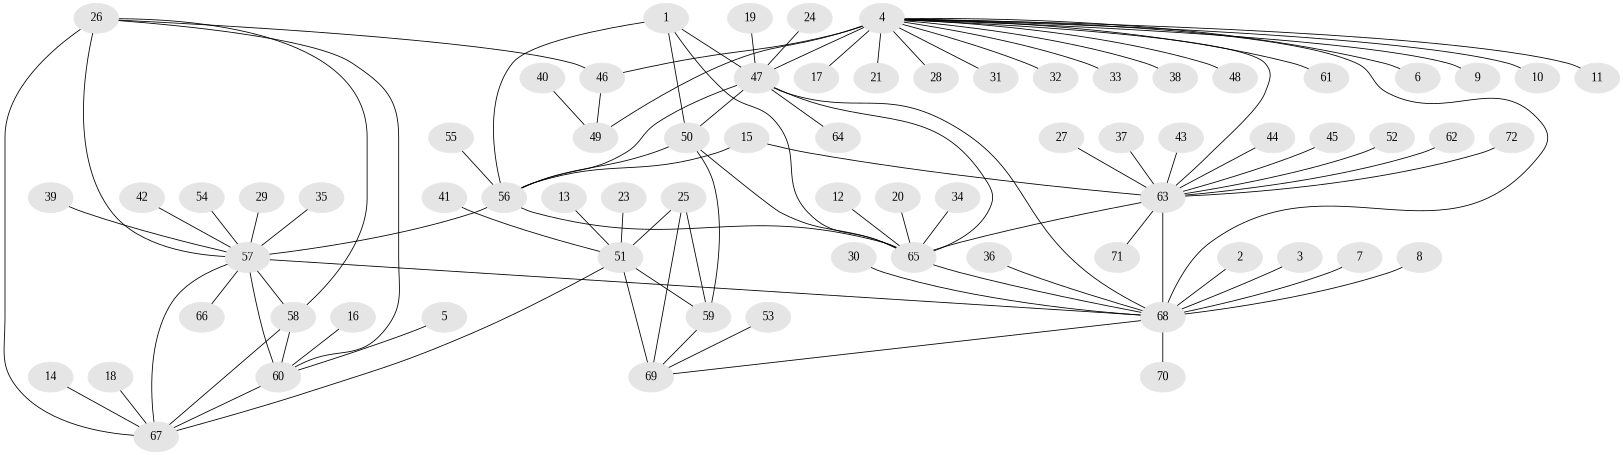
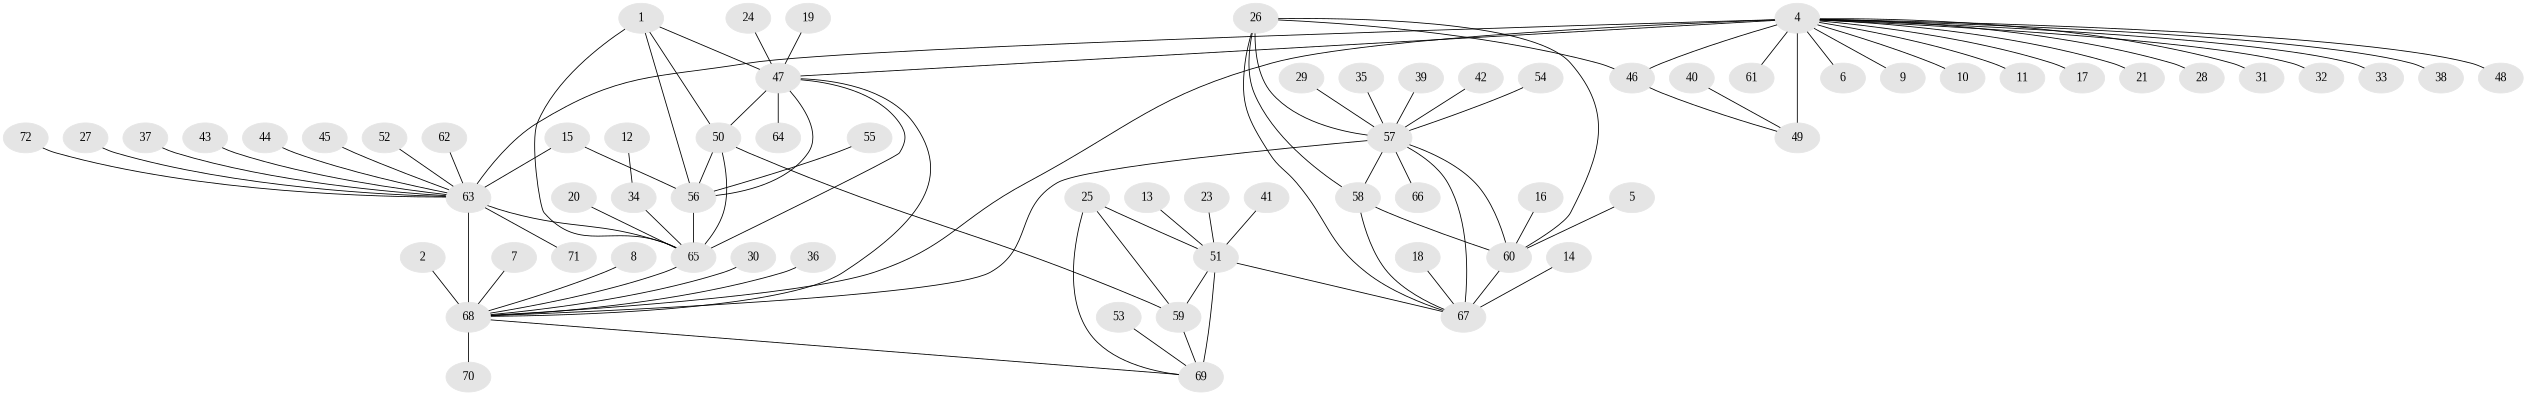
edge "12" -- "65": now "12" -- "34"
edge "56" -- "57": removed
node "3": removed
